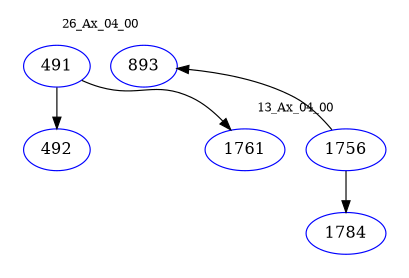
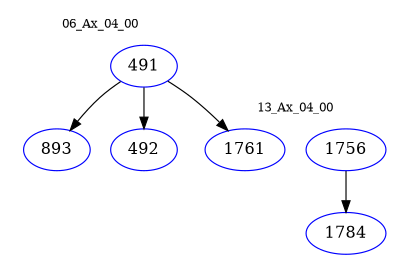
cluster "26_Ax_04_00": label "26_Ax_04_00" -> "06_Ax_04_00"
edge "1756" -> "893": now "491" -> "893"
